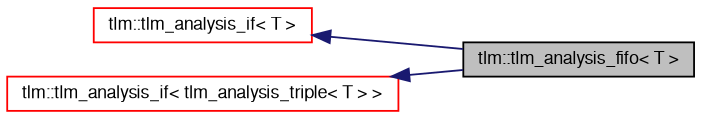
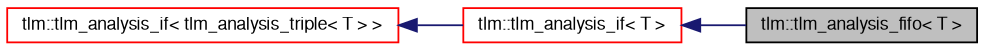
edge "tlm::tlm_analysis_fifo< T >" -> "tlm::tlm_analysis_if< tlm_analysis_triple< T > >": now "tlm::tlm_analysis_if< T >" -> "tlm::tlm_analysis_if< tlm_analysis_triple< T > >"
